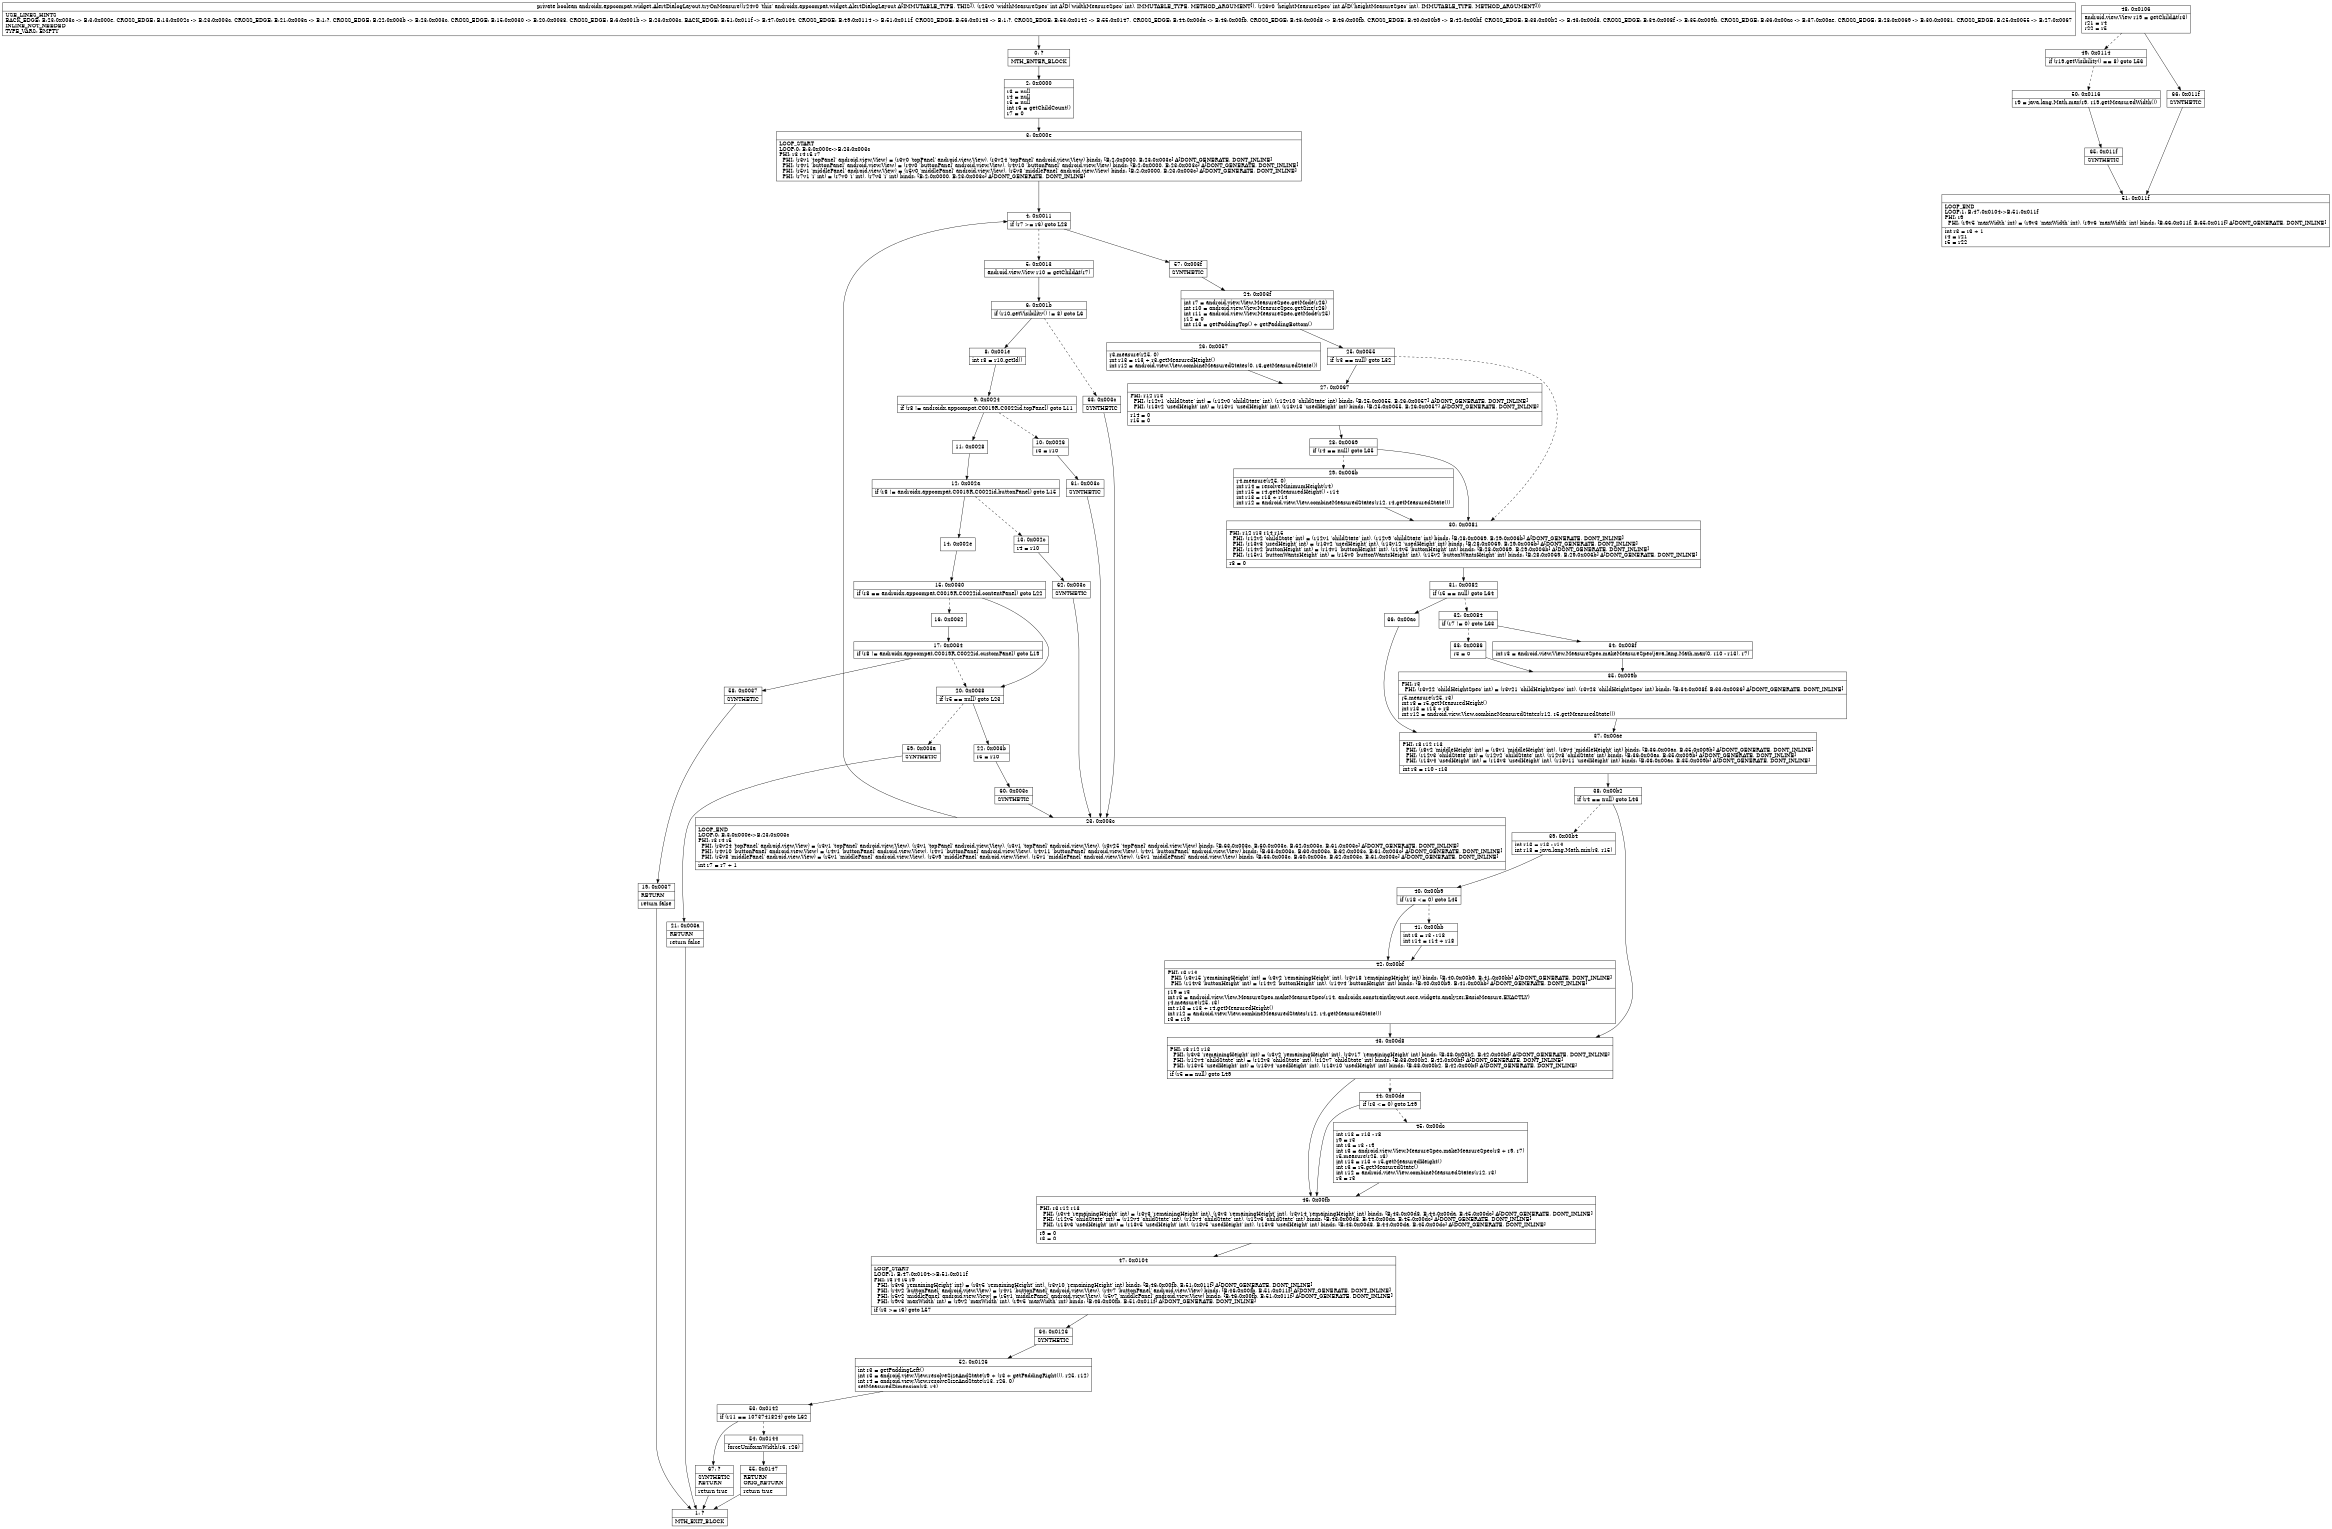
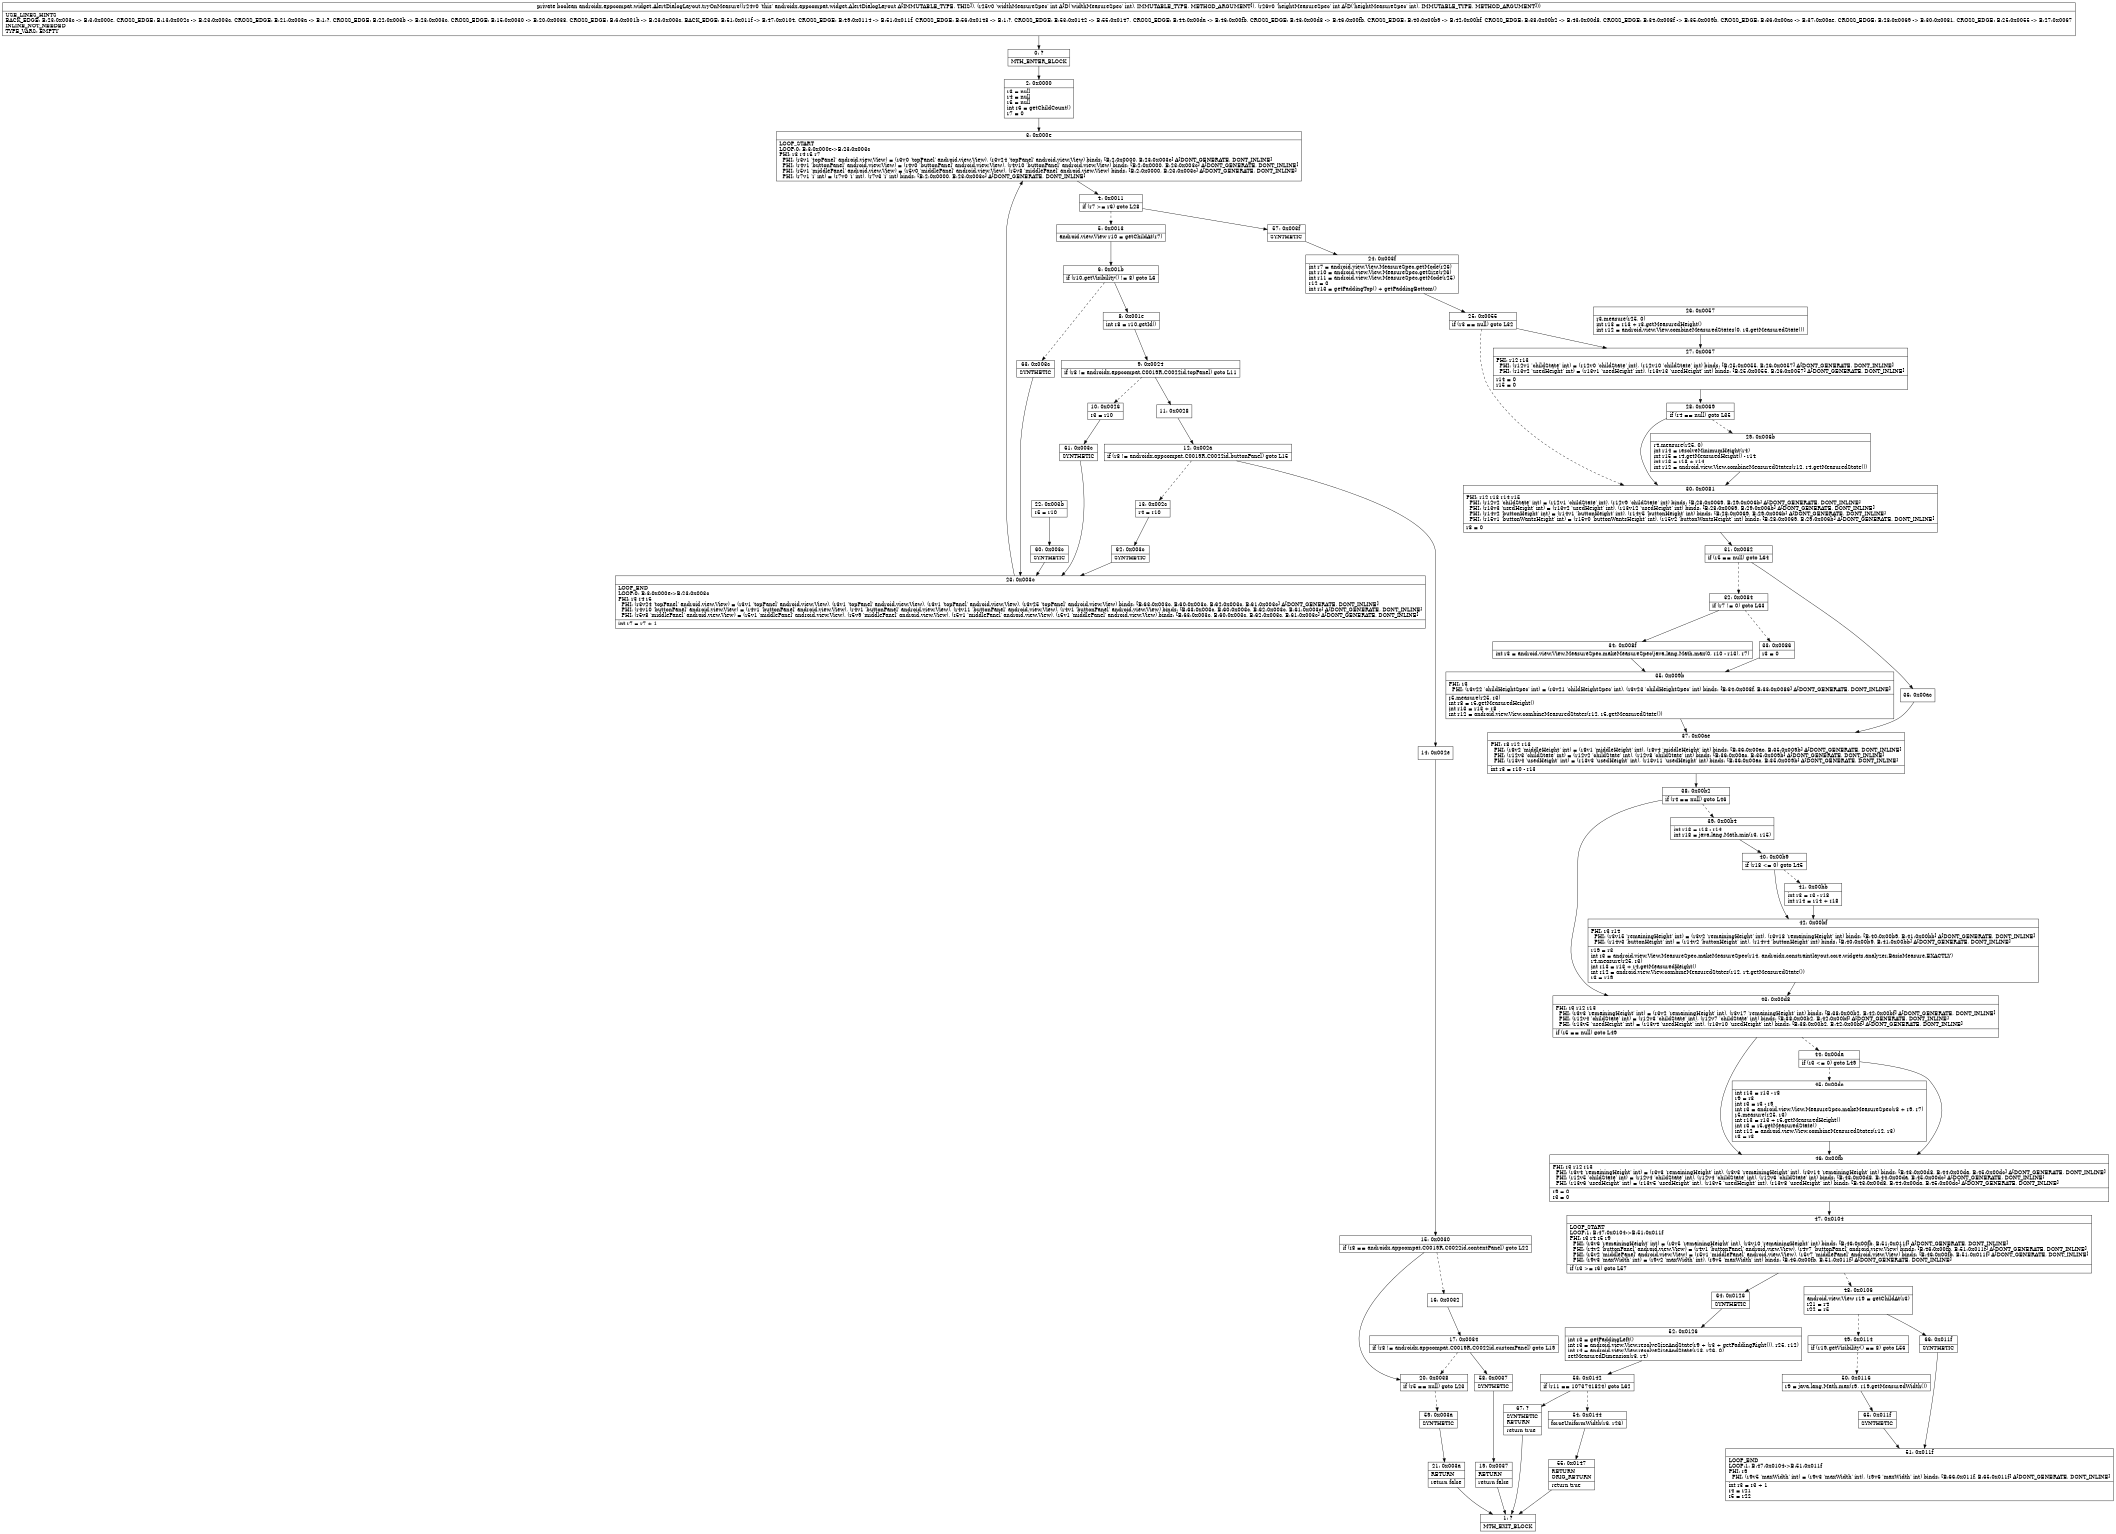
edge "23: 0x003c" -> "4: 0x0011": now "23: 0x003c" -> "3: 0x000e"
edge "20: 0x0038" -> "22: 0x003b": removed
edge "47: 0x0104" -> "48: 0x0106": added
